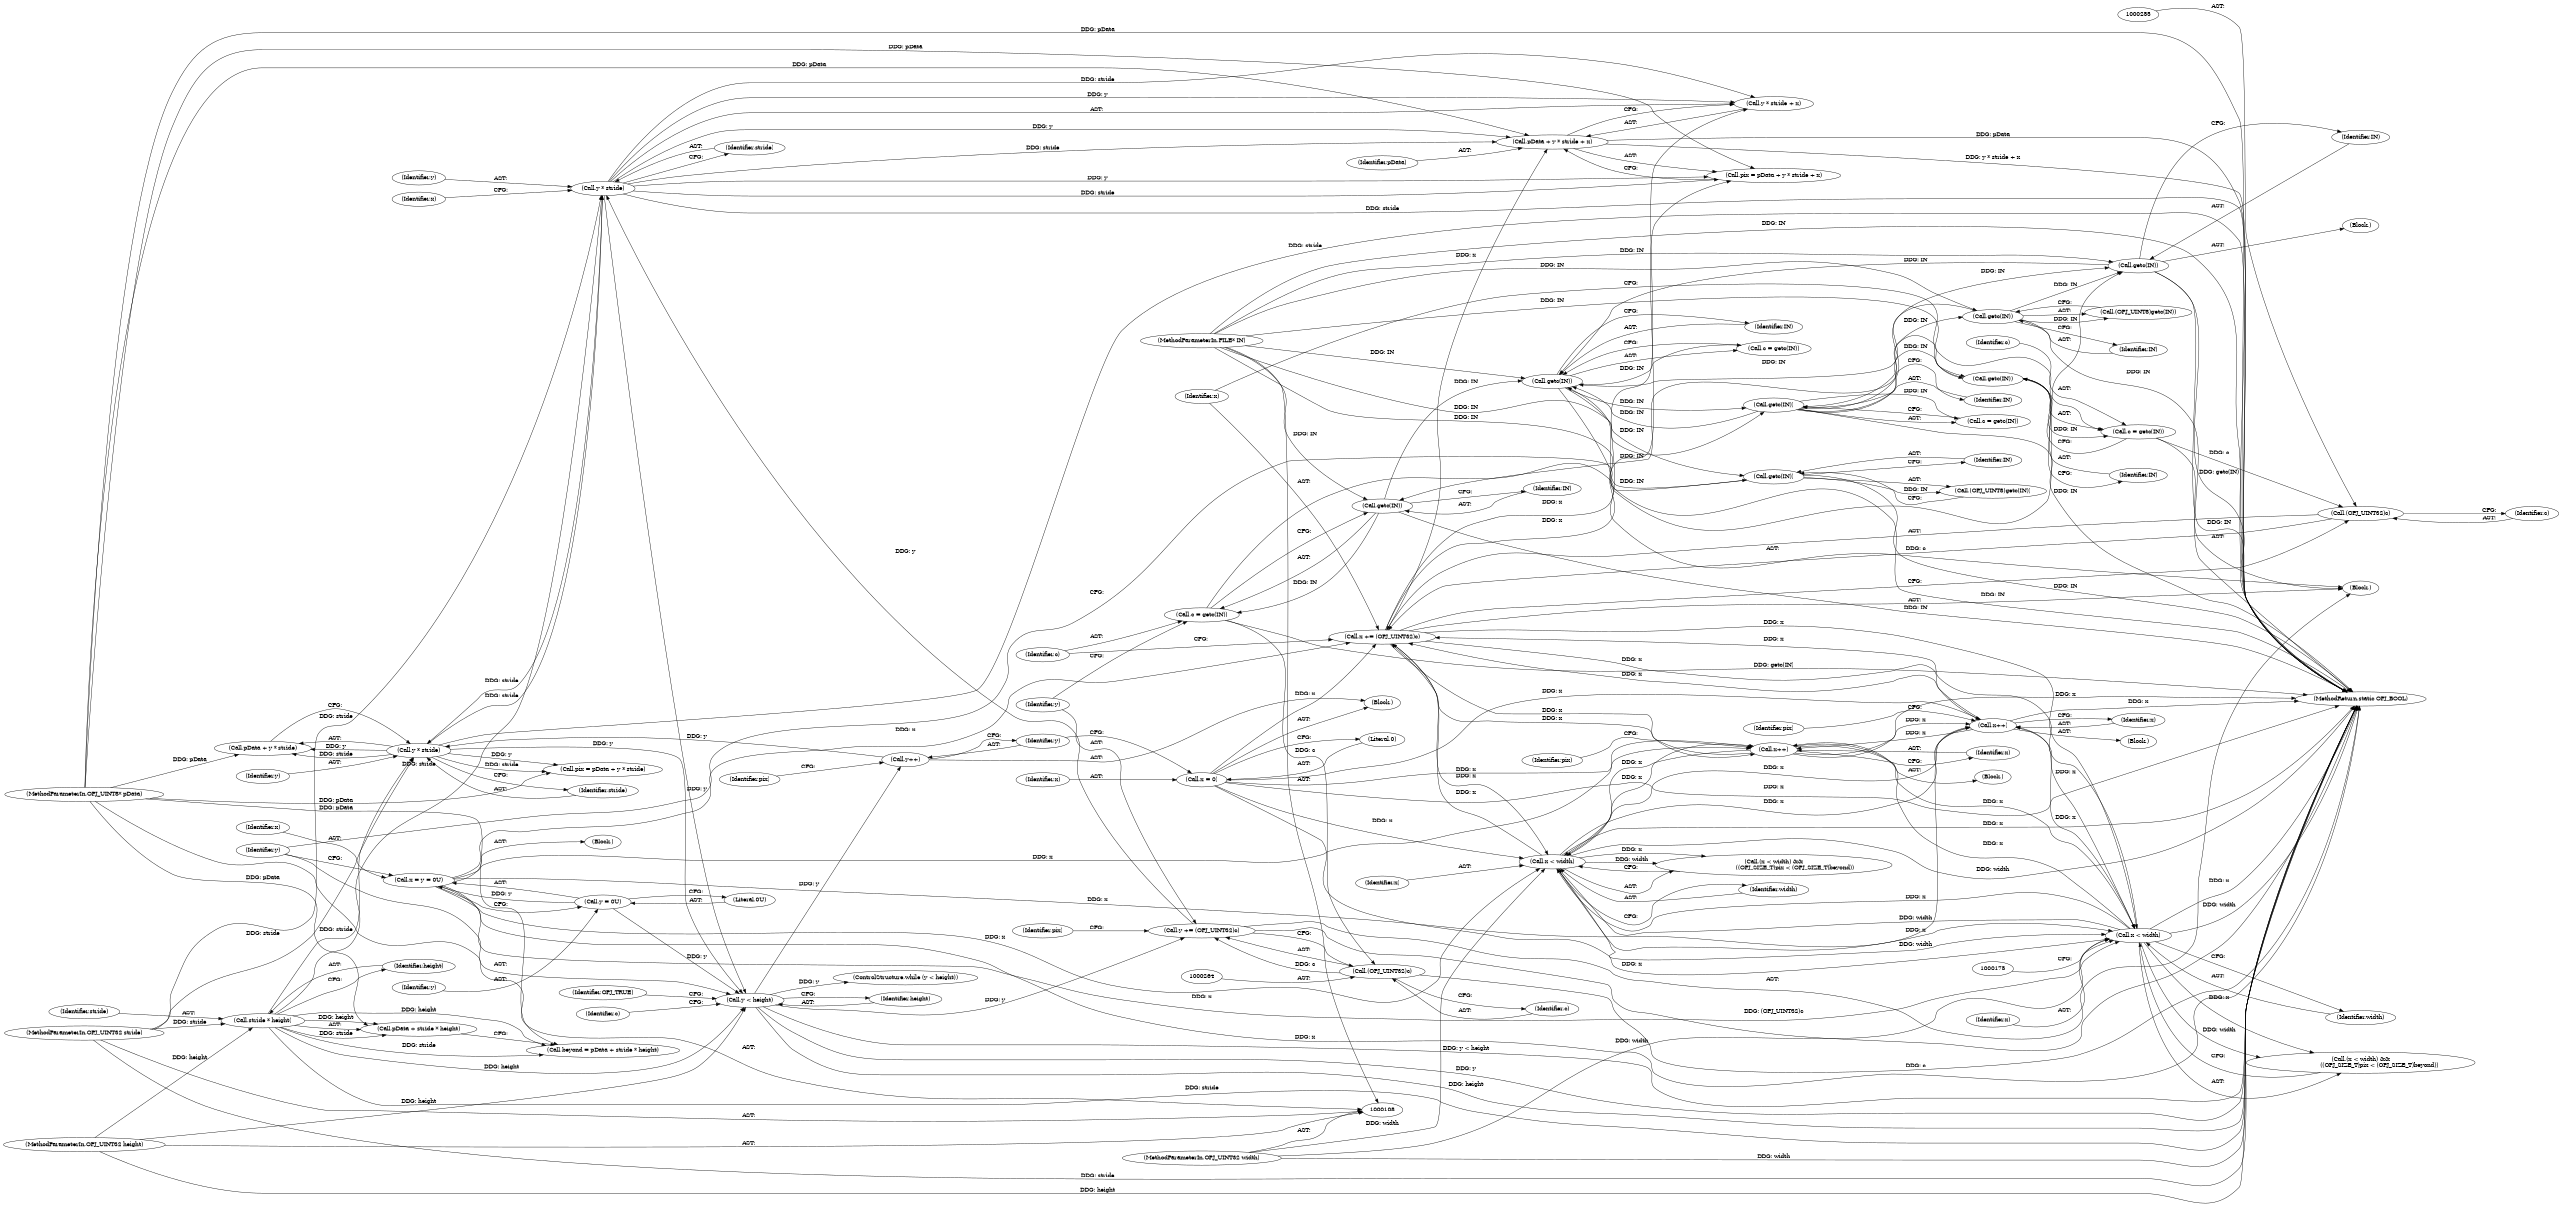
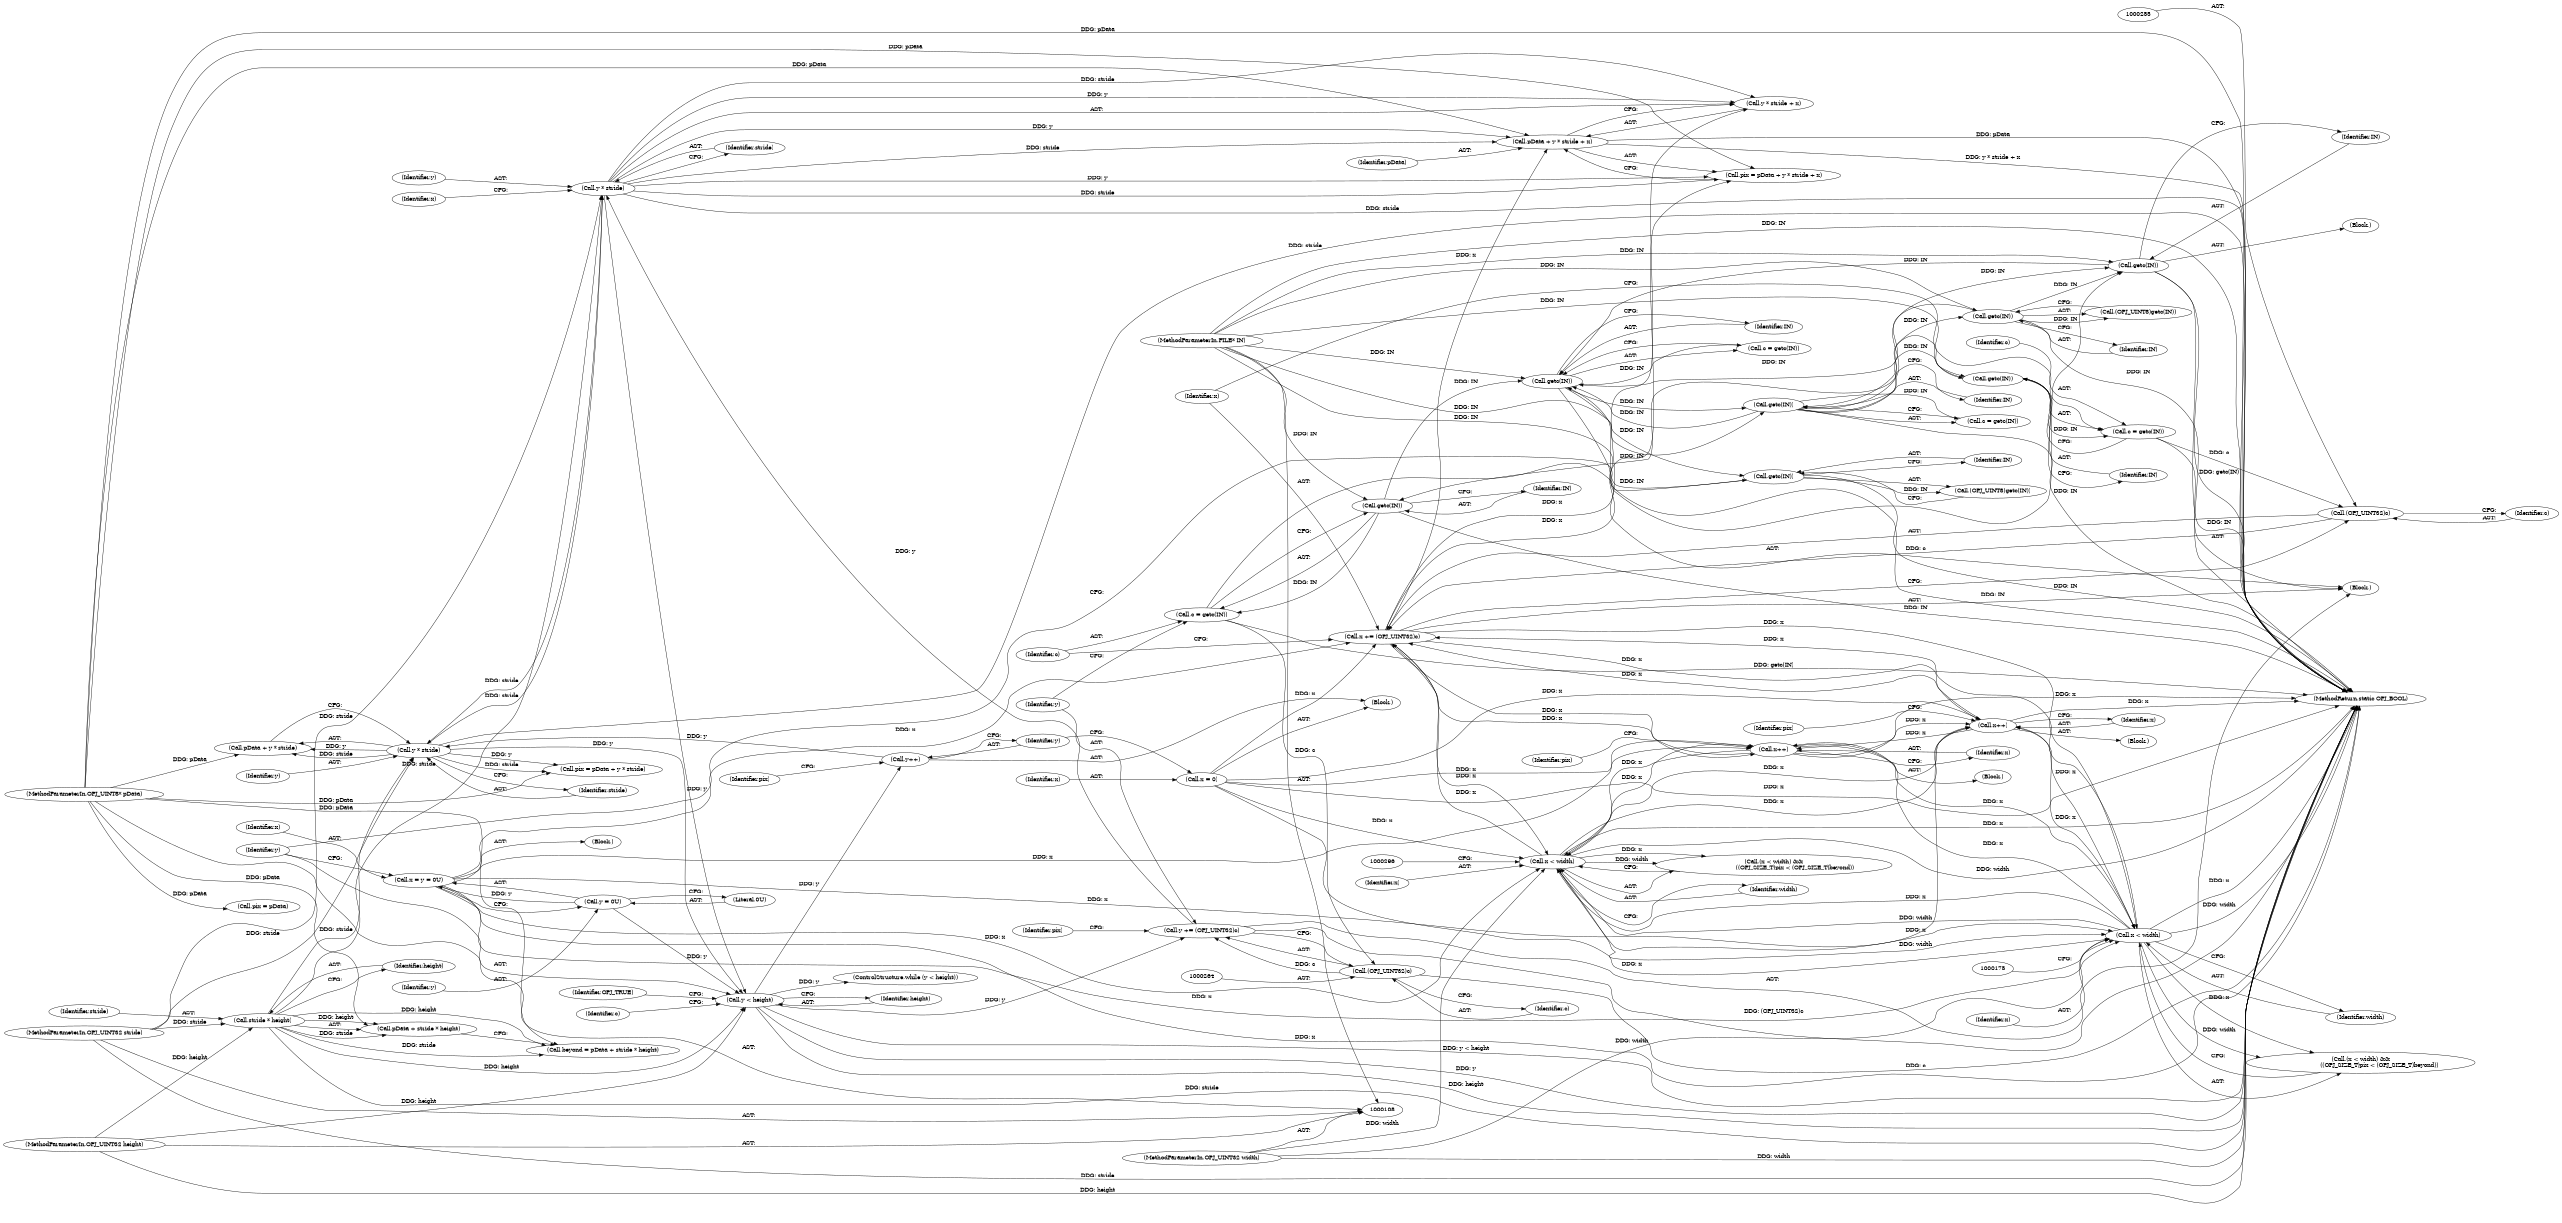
node "(Literal,0)": removed
node "1000296": added
node "(Call,pix = pData)": added
